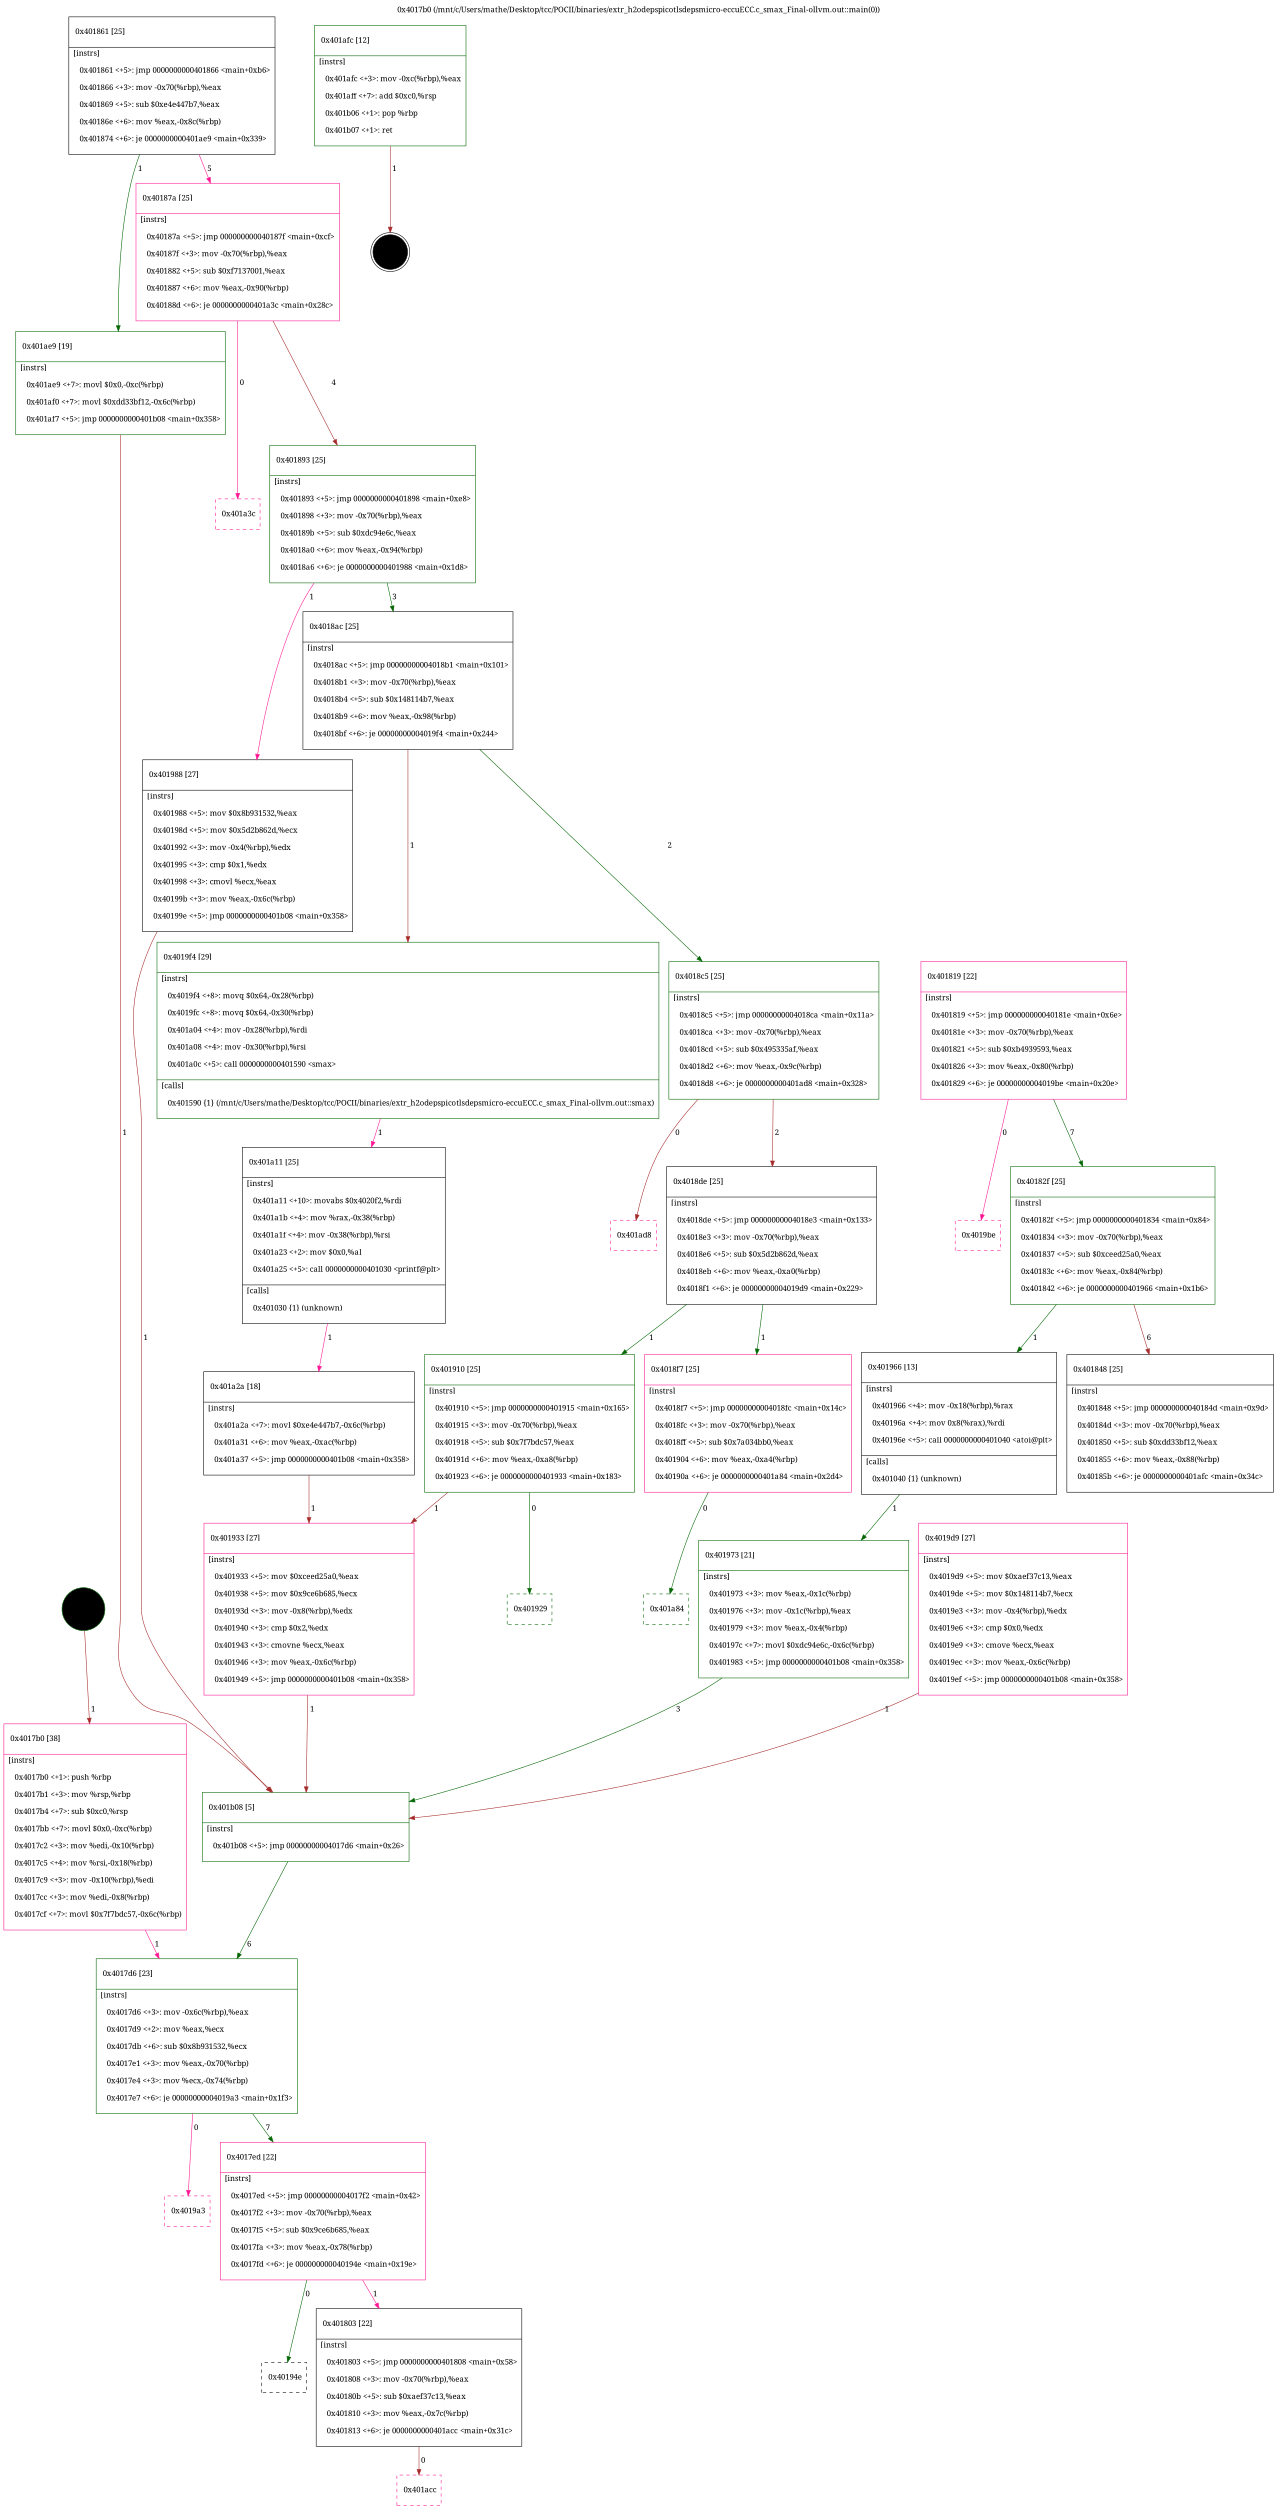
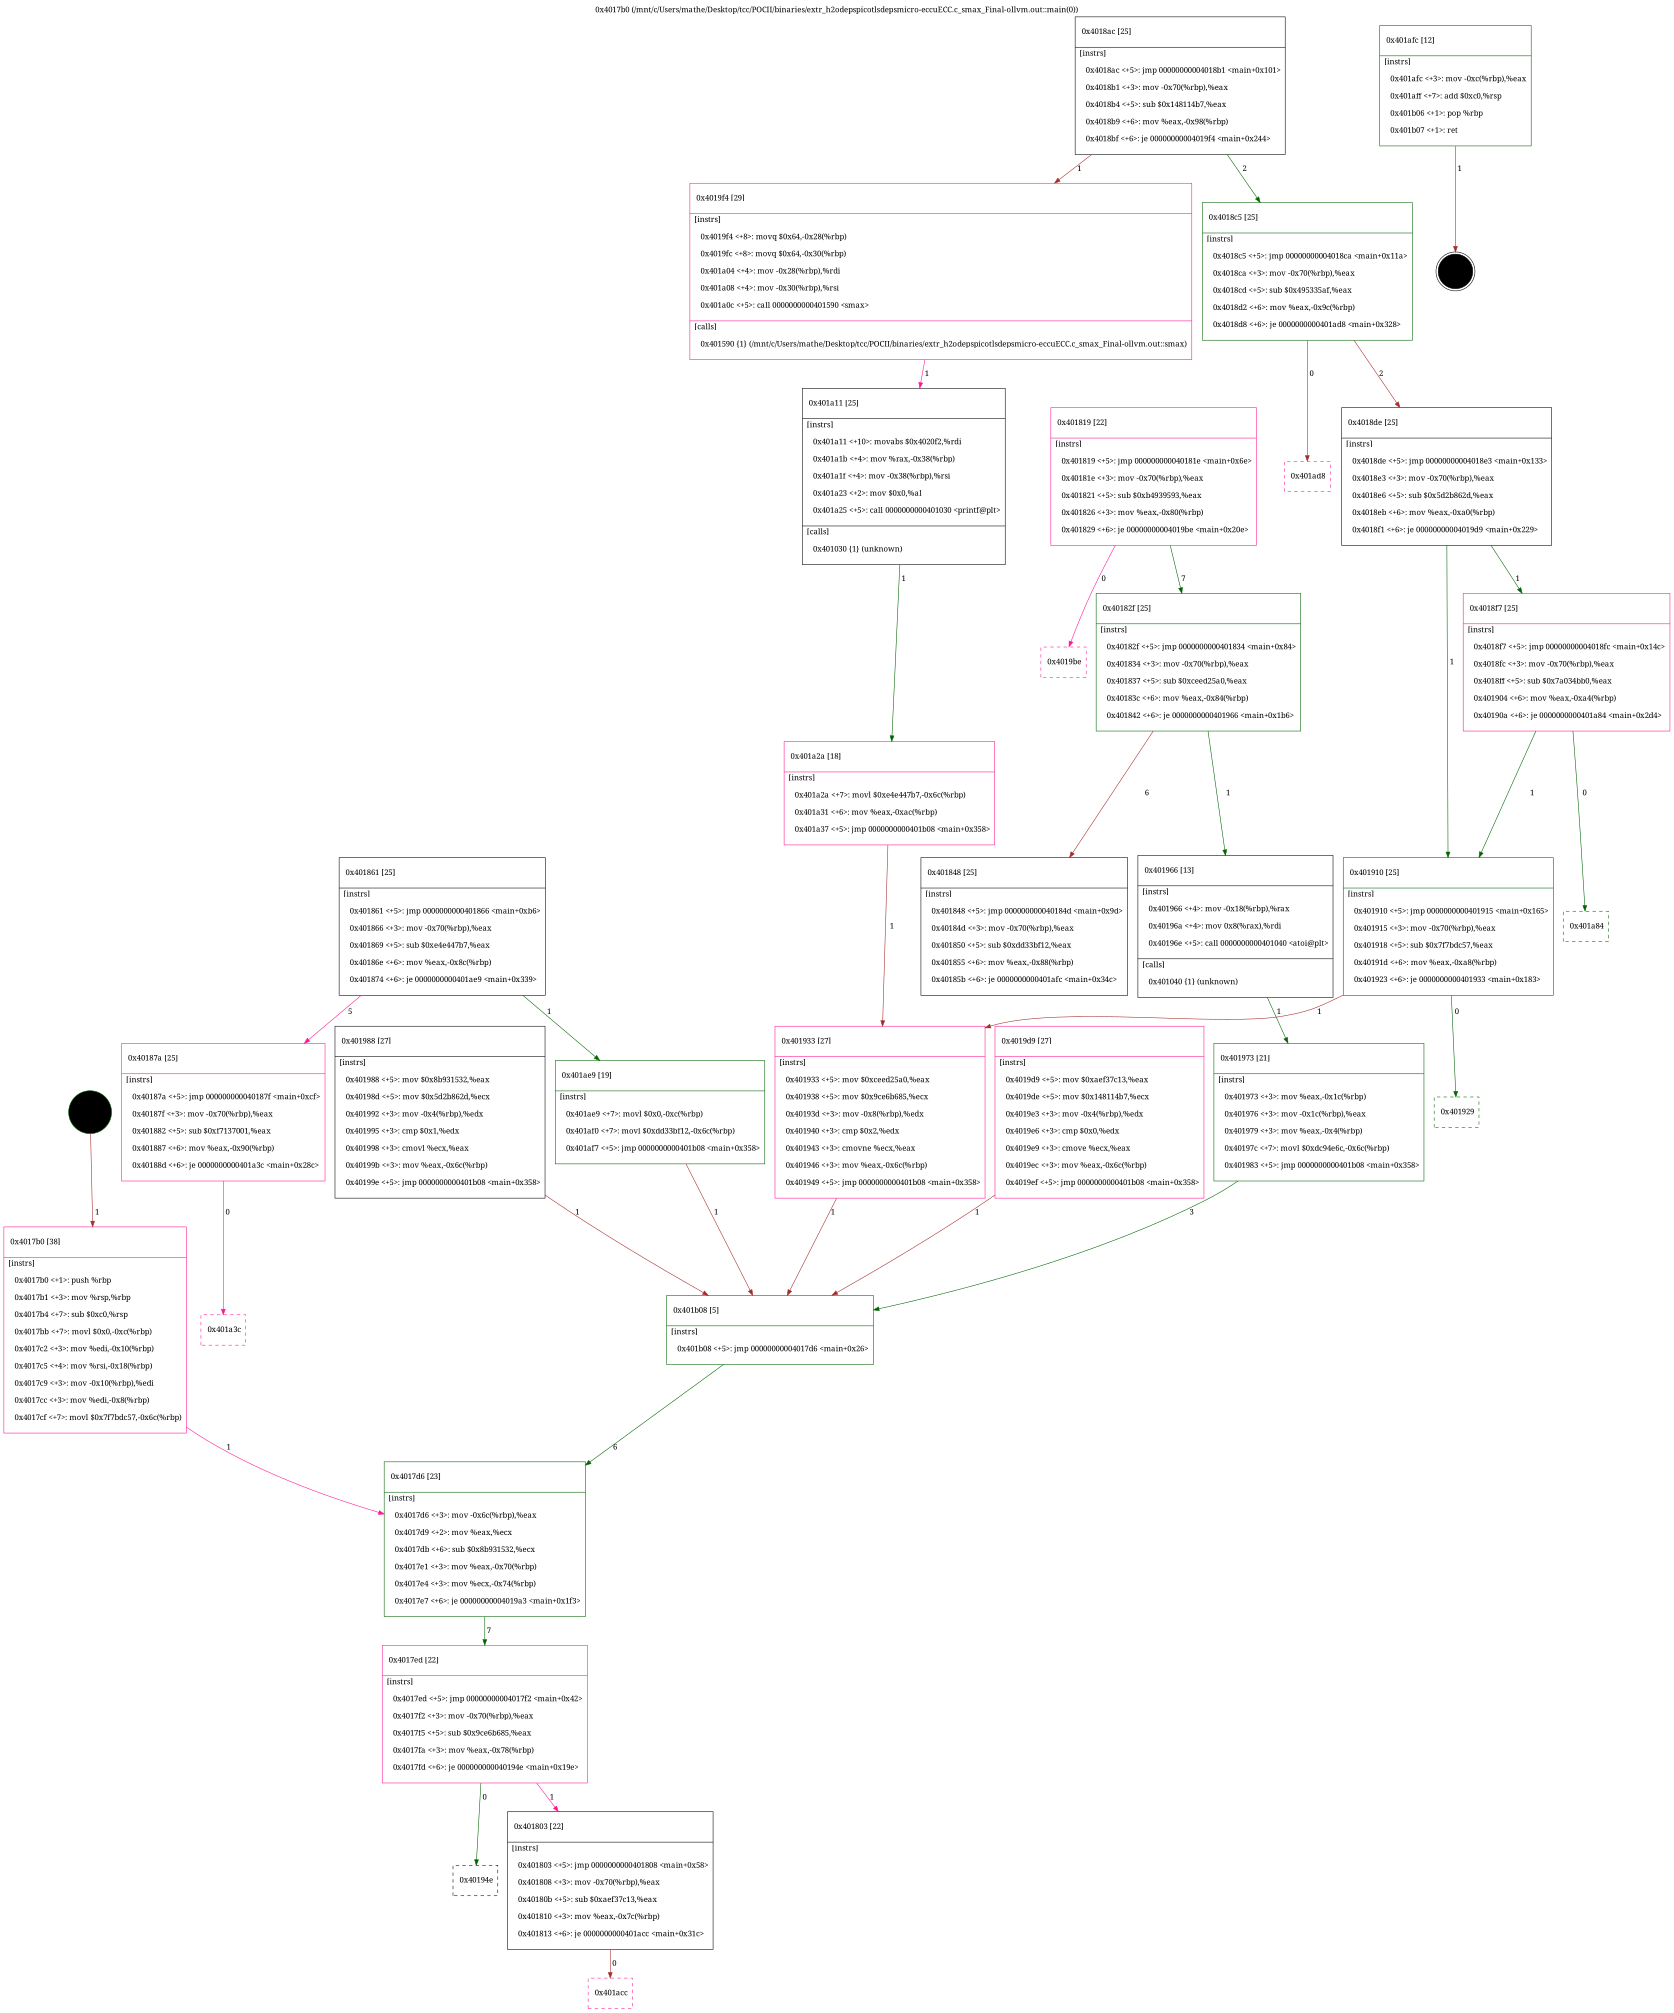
node "0x401893 [25]": removed
edge "0x4018f7 [25]" -> "0x401910 [25]": added, label "1"
node "0x4019f4 [29]": color darkgreen -> deeppink
edge "0x401a11 [25]" -> "0x401a2a [18]": color deeppink -> darkgreen
node "0x401a2a [18]": color black -> deeppink
node "0x4019a3": removed
